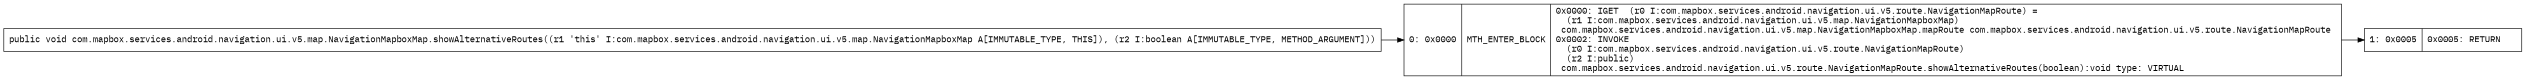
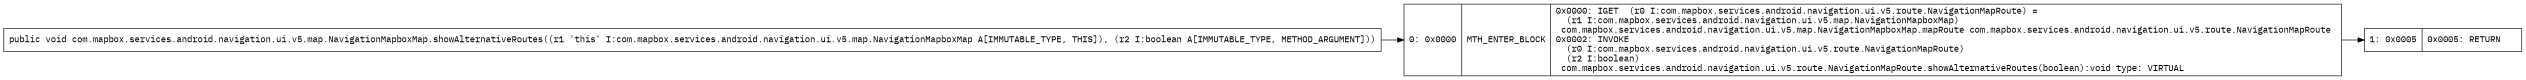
node "0: 0x0000": text "(r2 I:public)" -> "(r2 I:boolean)"
